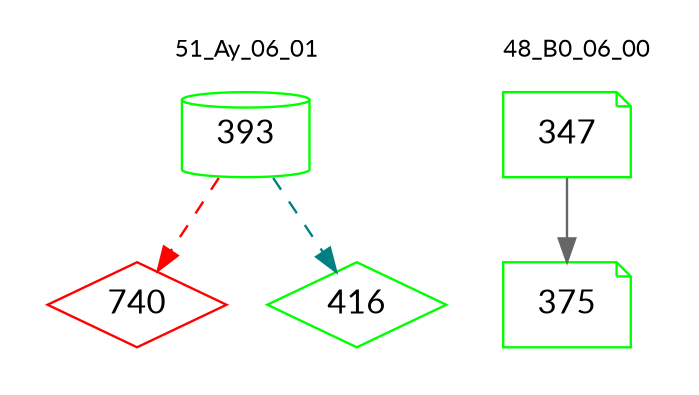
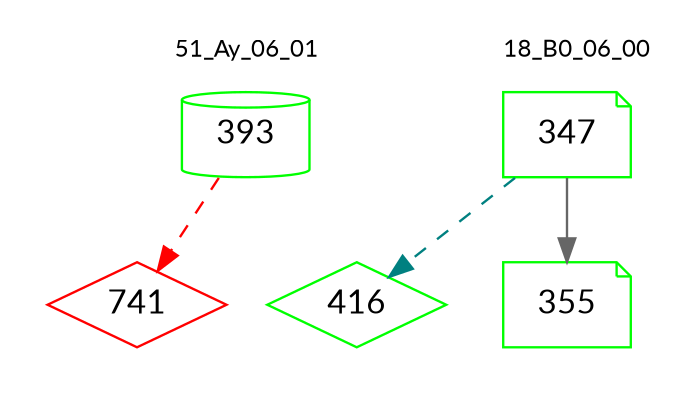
cluster "48_B0_06_00": label "48_B0_06_00" -> "18_B0_06_00"
edge "393" -> "416": now "347" -> "416"
node "740": label "740" -> "741"
node "375": label "375" -> "355"
